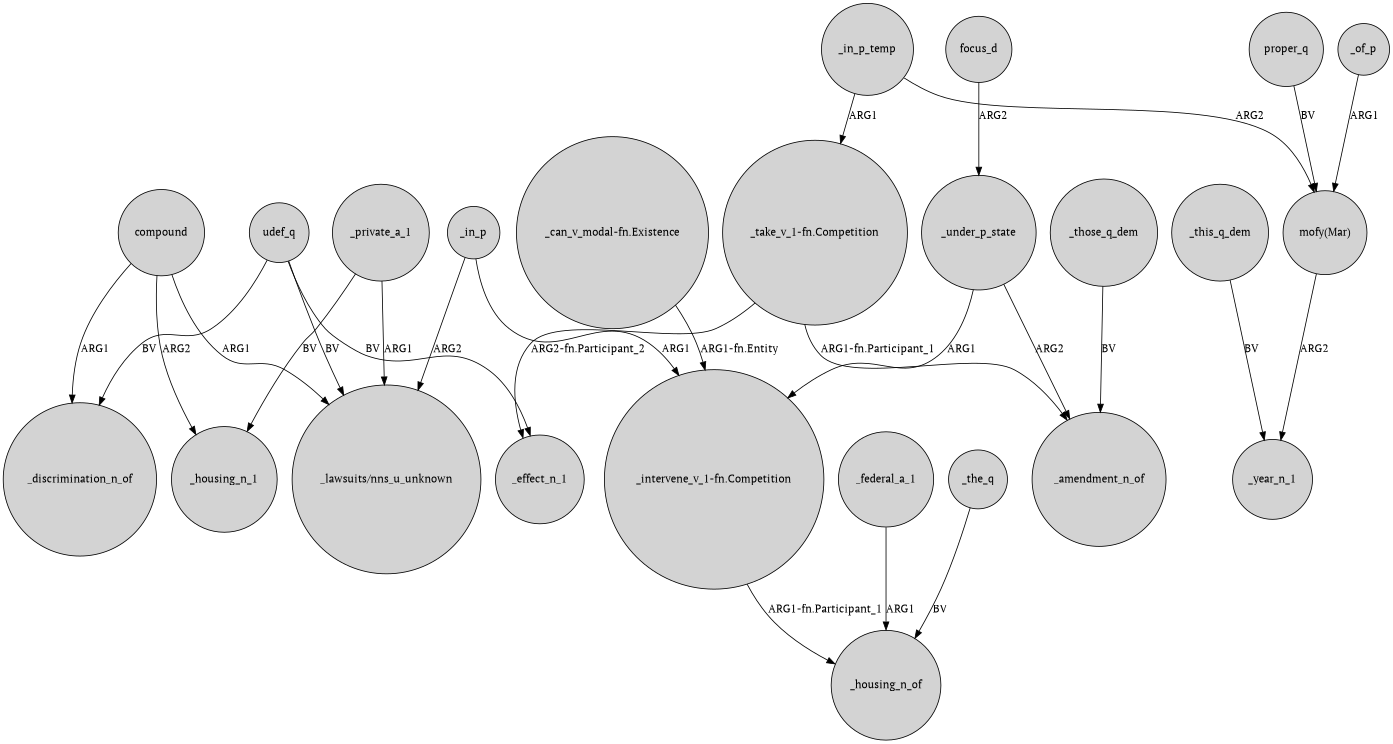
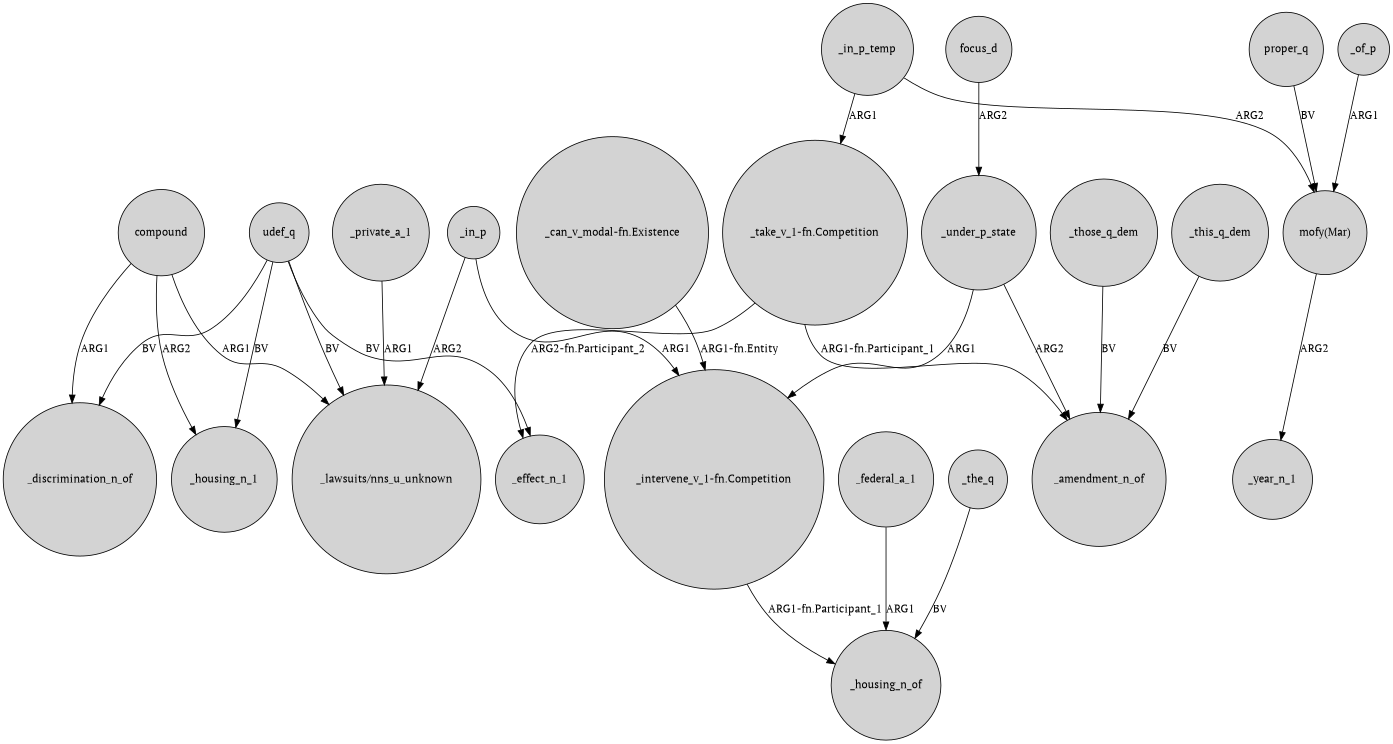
edge "_private_a_1" -> "_housing_n_1": now "udef_q" -> "_housing_n_1"
edge "_this_q_dem" -> "_year_n_1": now "_this_q_dem" -> "_amendment_n_of"
